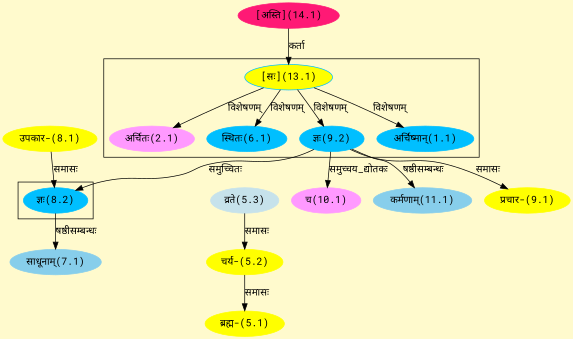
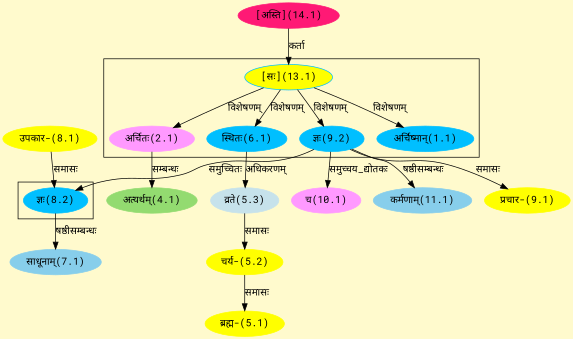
edge "स्थितः(6.1)" -> "व्रते(5.3)": added, label "अधिकरणम्"
node "अत्यर्थम्(4.1)": added
